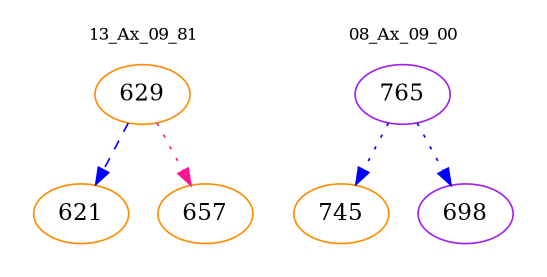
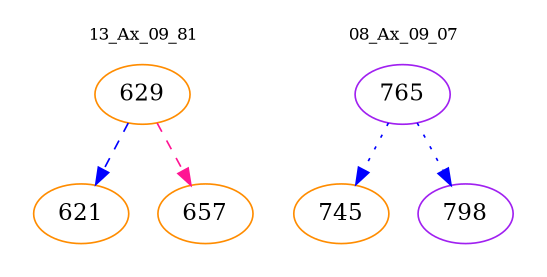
cluster "08_Ax_09_00": label "08_Ax_09_00" -> "08_Ax_09_07"
edge "629" -> "657": style dotted -> dashed
node "698": label "698" -> "798"
